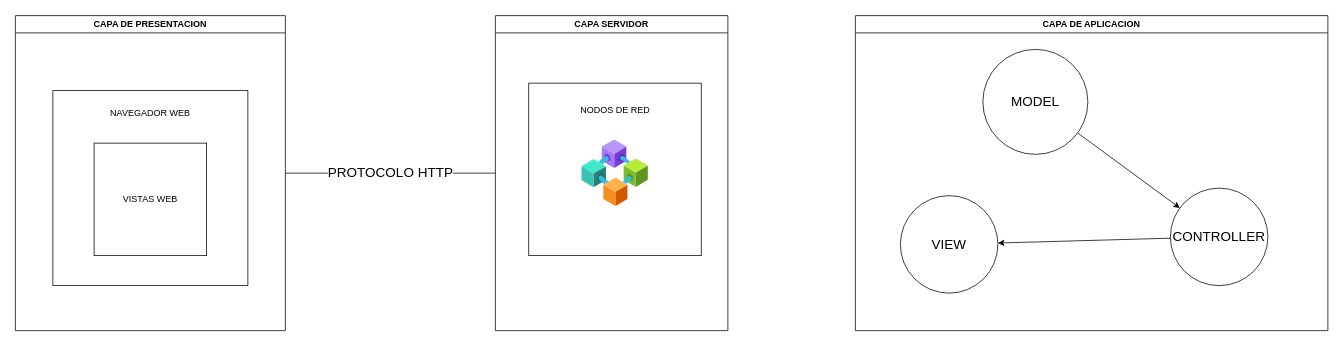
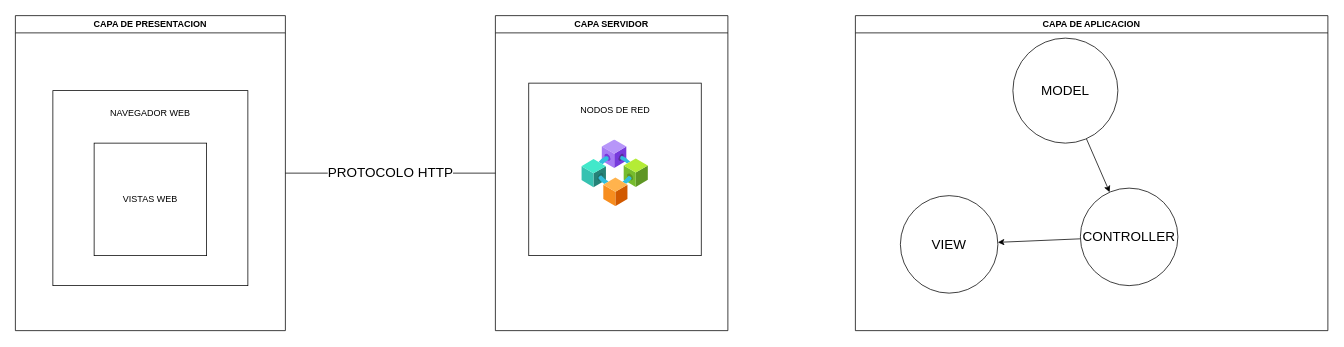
node "MODEL": moved (1035, 102) -> (1065, 90)
node "CONTROLLER": moved (1219, 237) -> (1129, 237)
